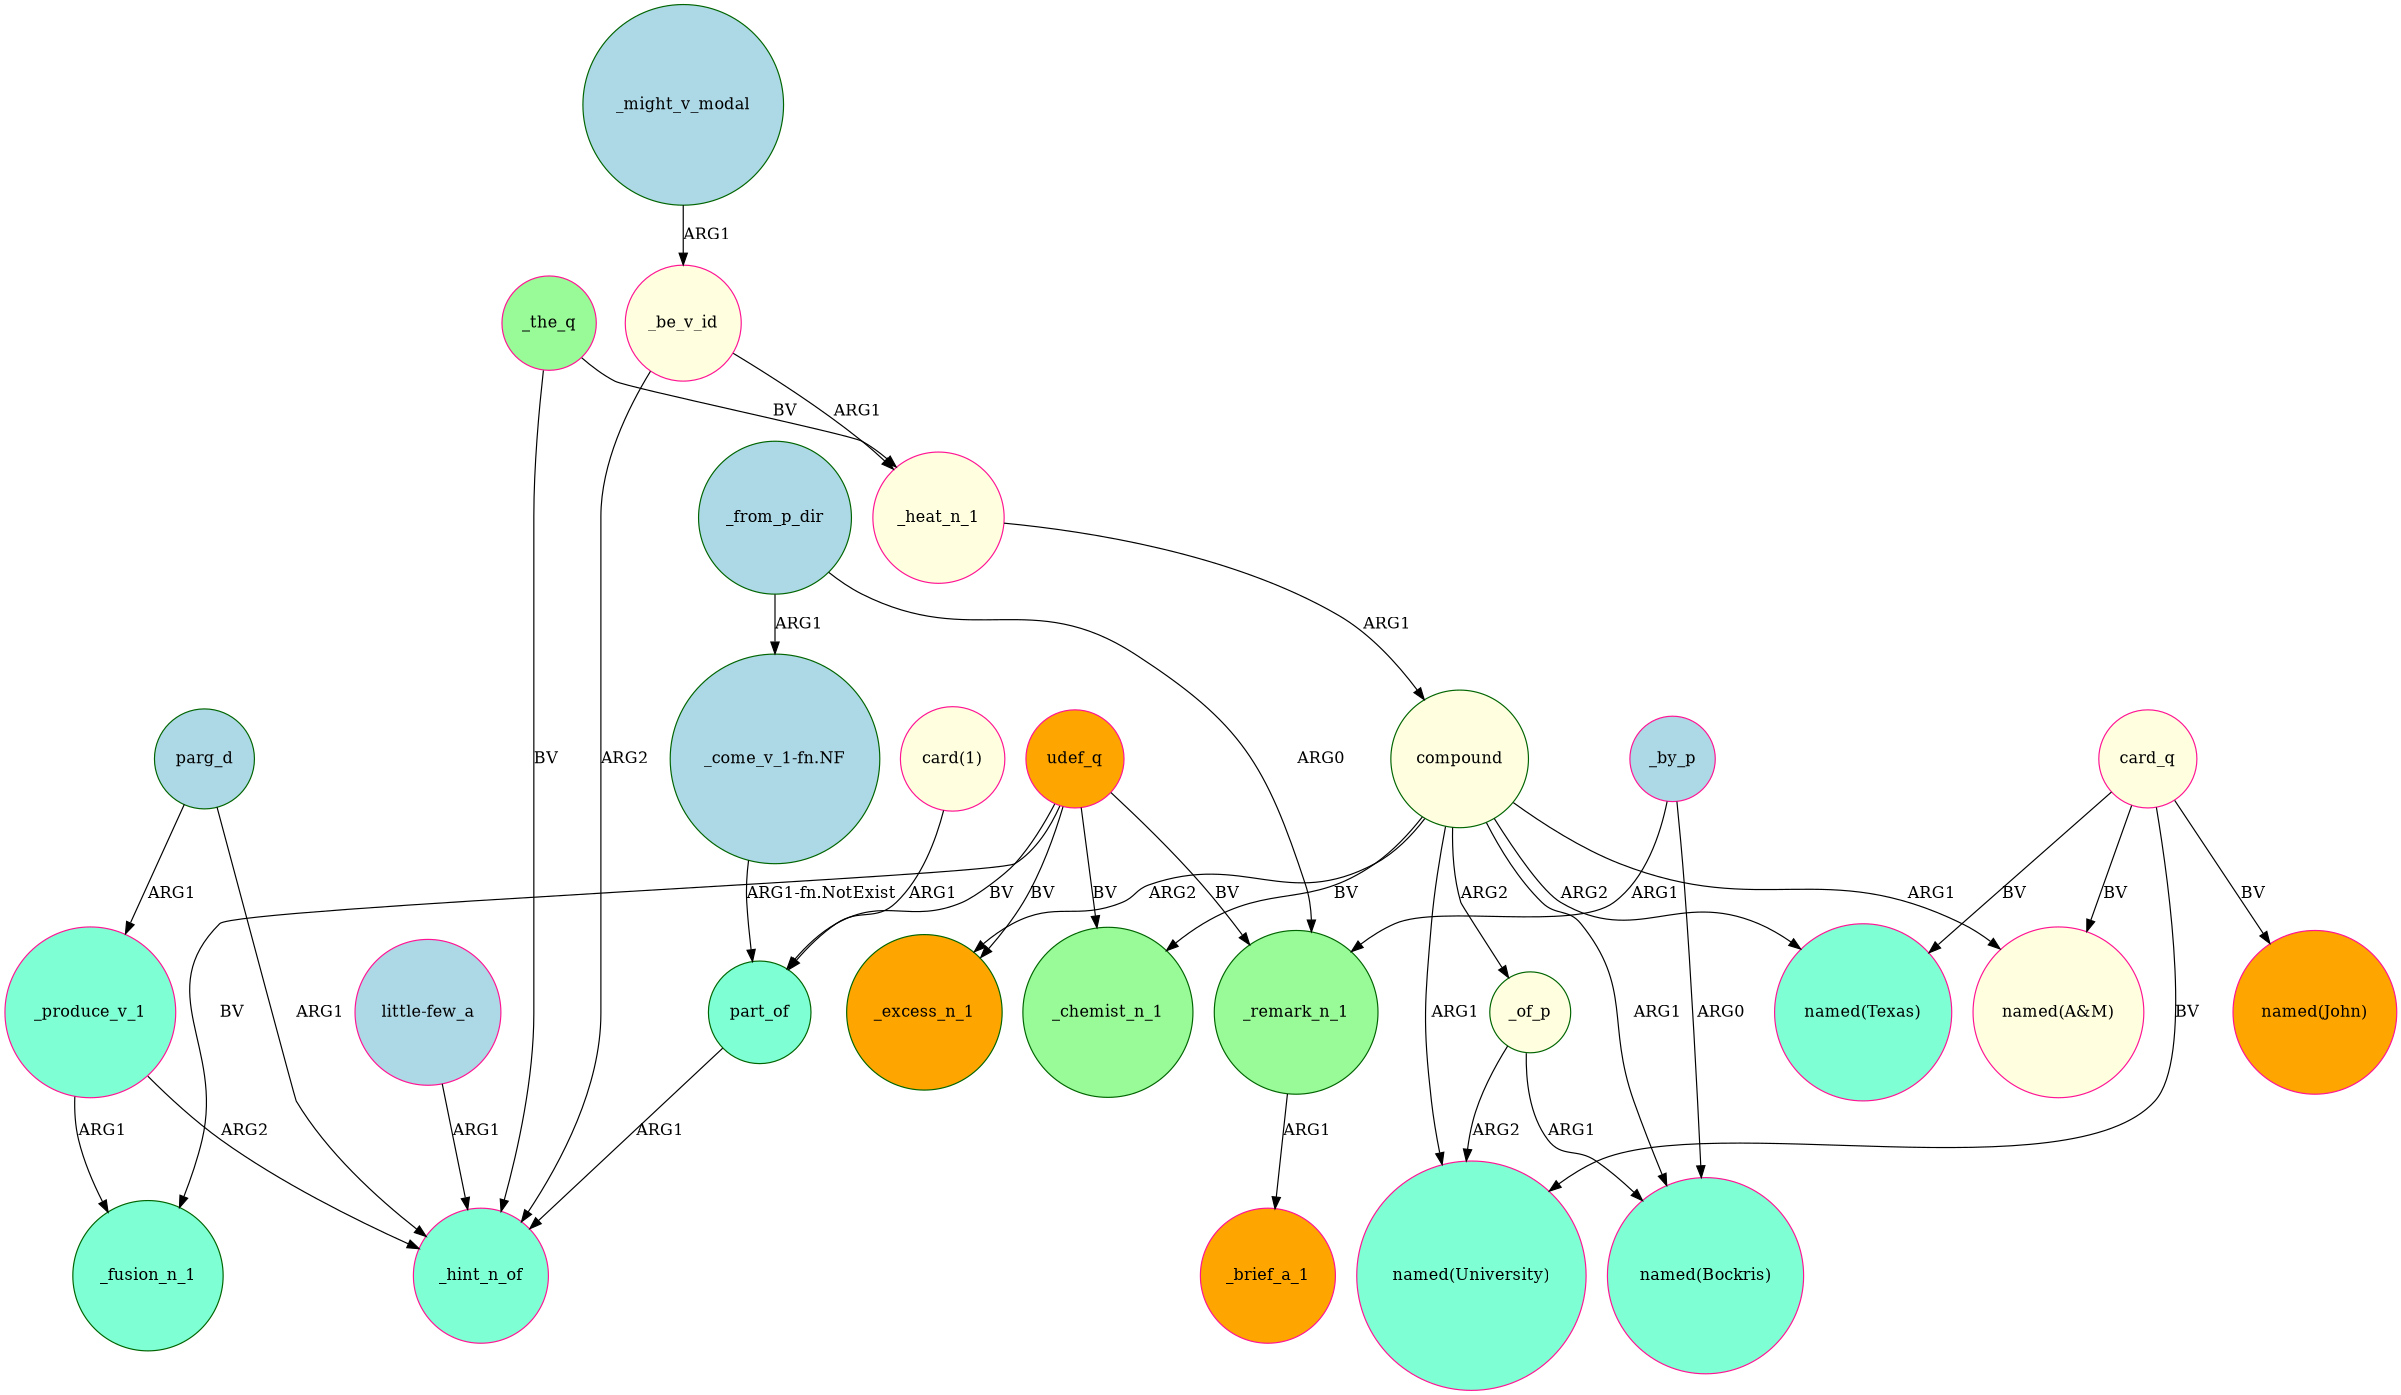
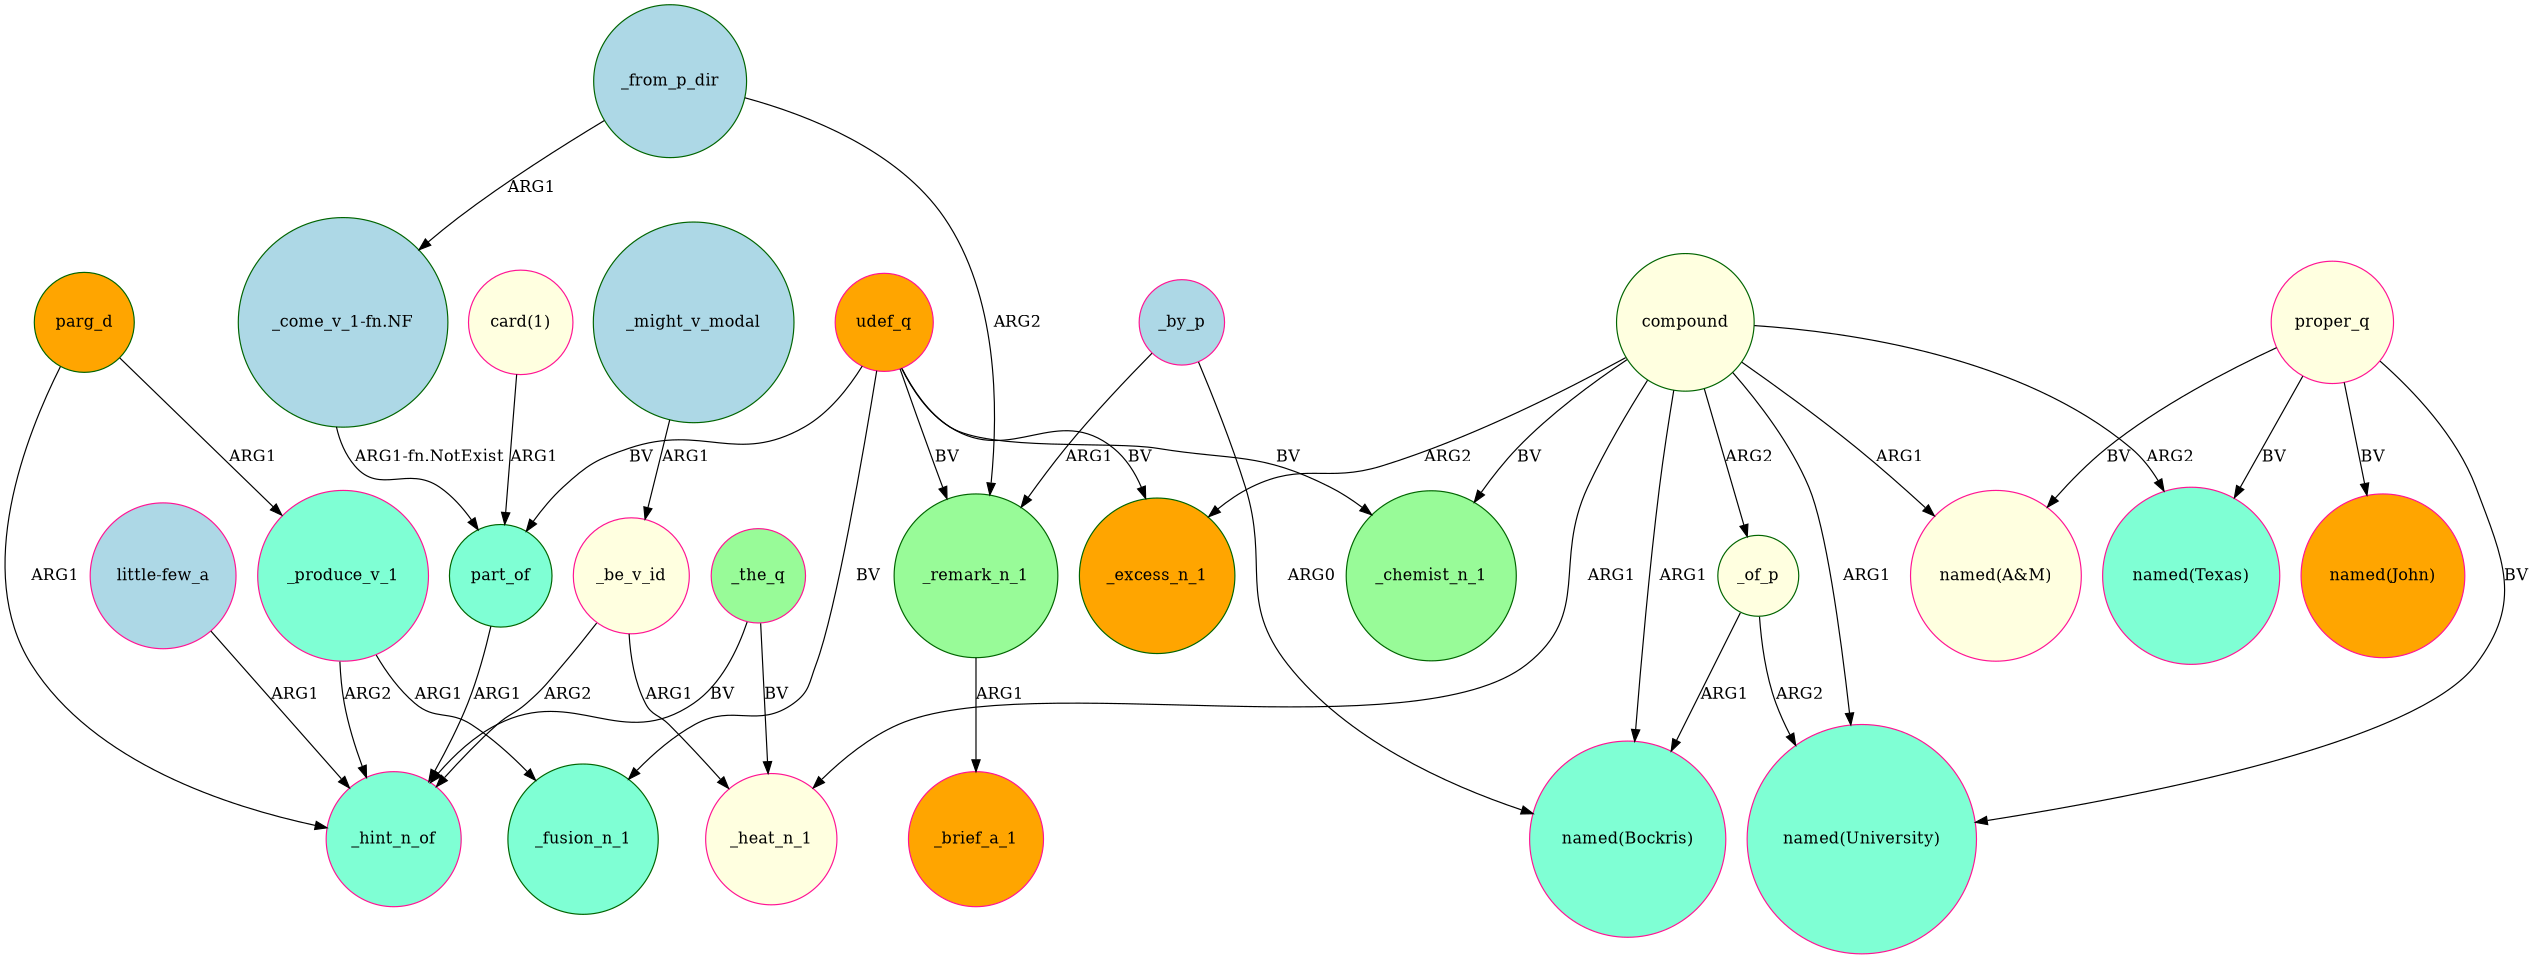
edge "_heat_n_1" -> "compound": reversed
node "parg_d": fillcolor lightblue -> orange
edge "_from_p_dir" -> "_remark_n_1": label "ARG0" -> "ARG2"
node "card_q": label "card_q" -> "proper_q"
